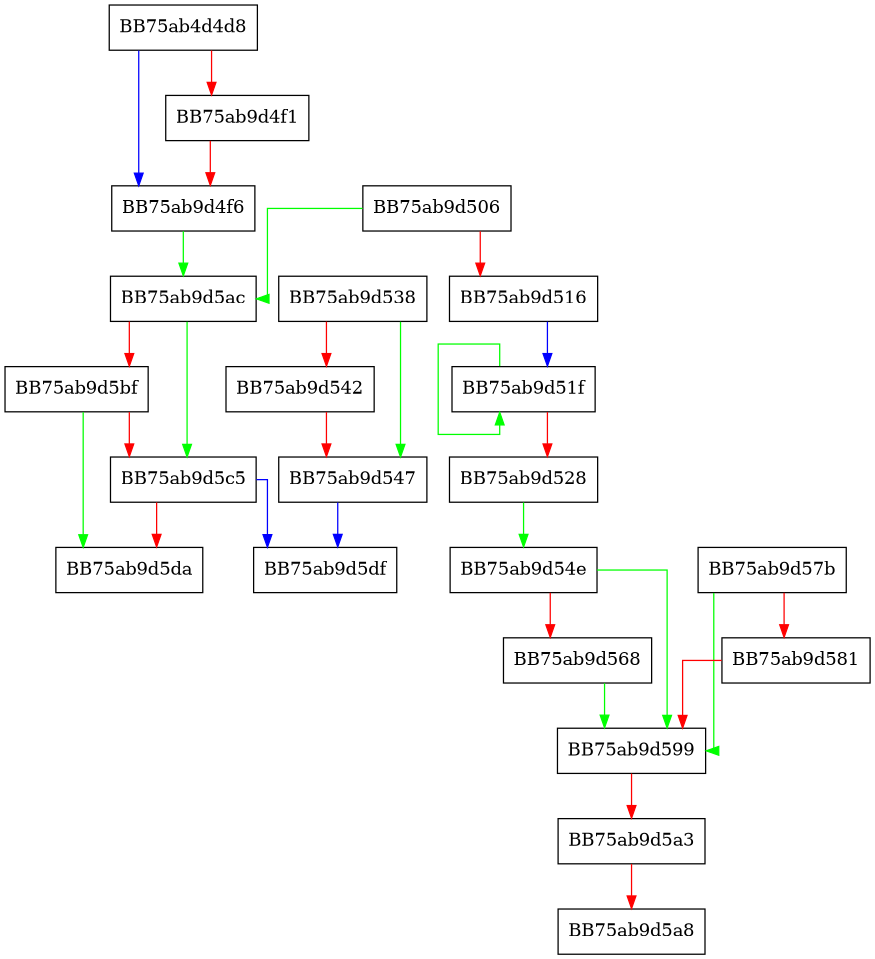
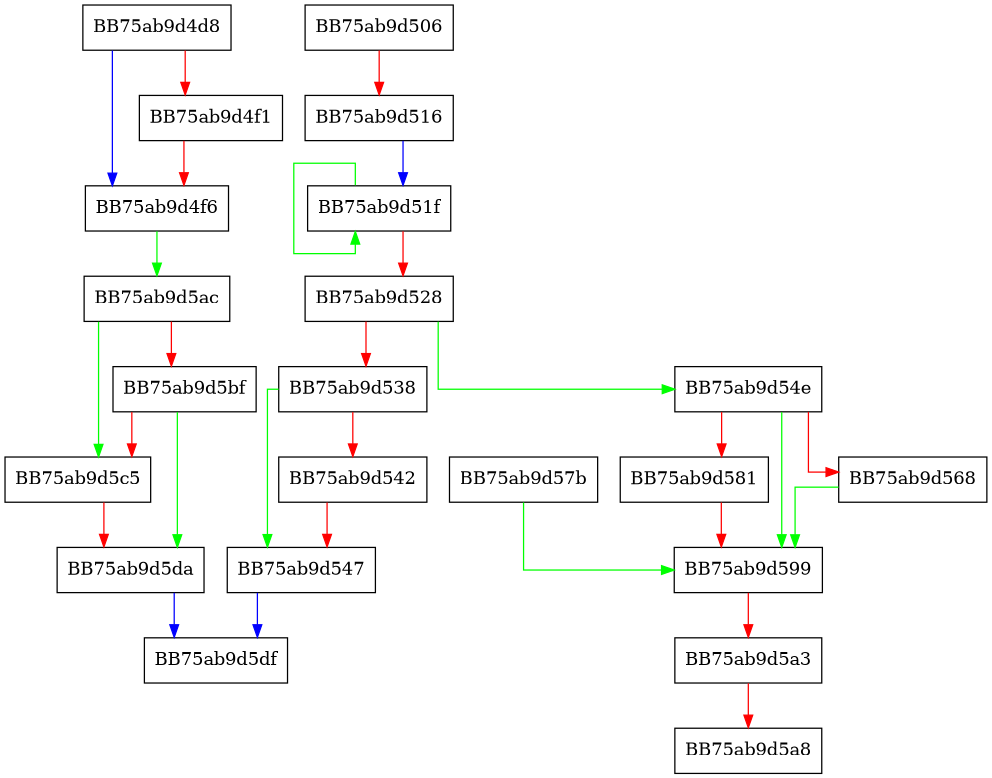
node "BB75ab4d4d8": label "BB75ab4d4d8" -> "BB75ab9d4d8"
edge "BB75ab9d506" -> "BB75ab9d5ac": removed
edge "BB75ab9d528" -> "BB75ab9d538": added
edge "BB75ab9d5c5" -> "BB75ab9d5df": now "BB75ab9d5da" -> "BB75ab9d5df"
edge "BB75ab9d57b" -> "BB75ab9d581": now "BB75ab9d54e" -> "BB75ab9d581"
